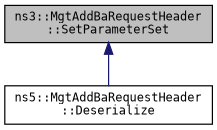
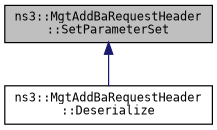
node "ns5::MgtAddBaRequestHeader ::Deserialize": label "ns5::MgtAddBaRequestHeader ::Deserialize" -> "ns3::MgtAddBaRequestHeader ::Deserialize"
